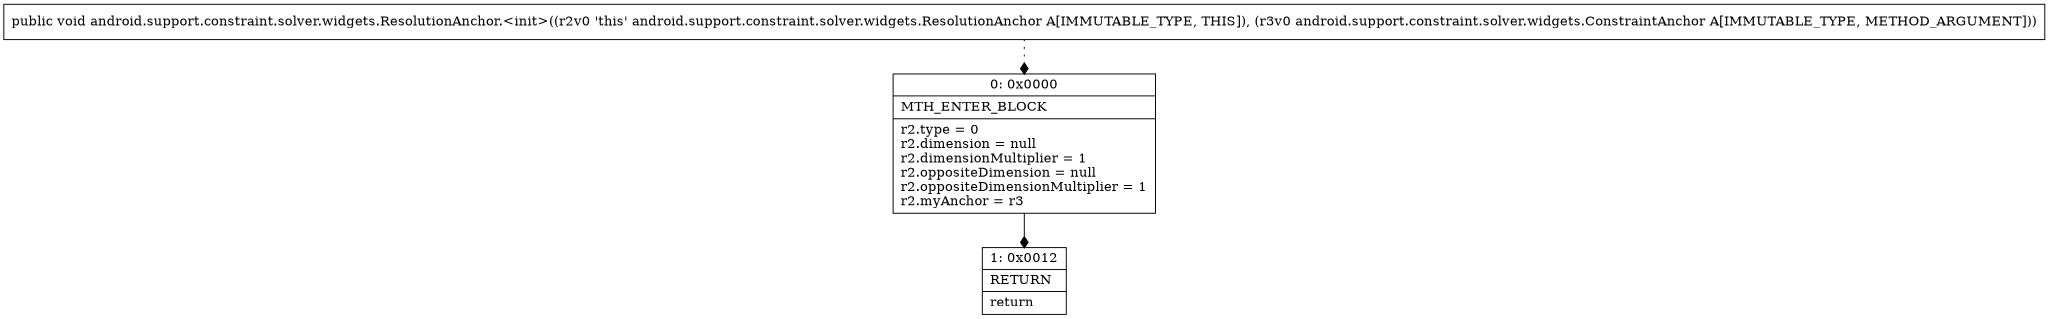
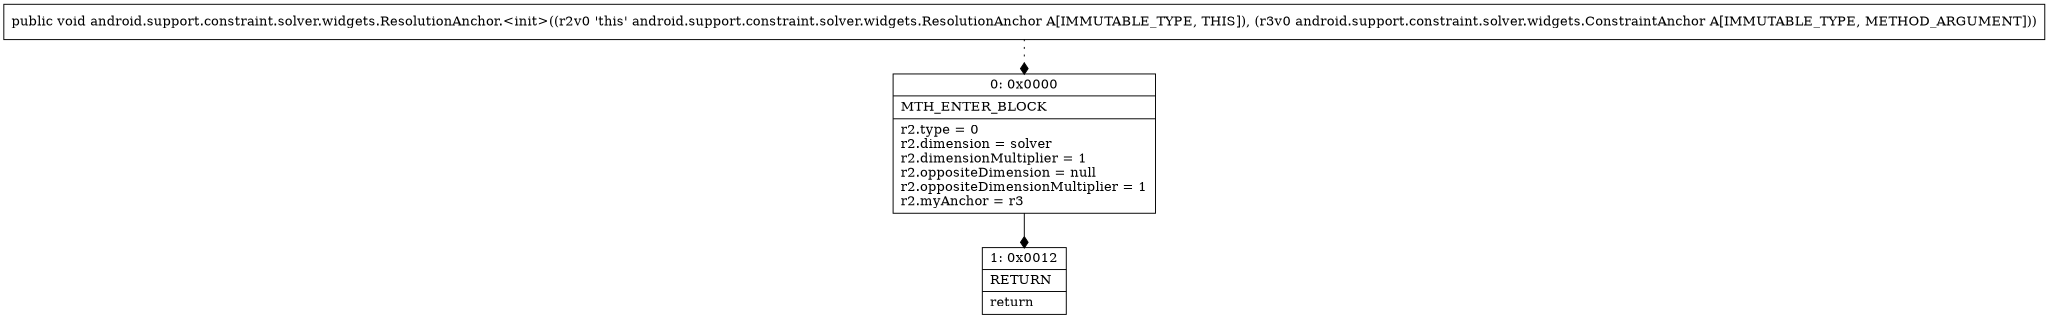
node "0: 0x0000": text "r2.dimension = null" -> "r2.dimension = solver"
